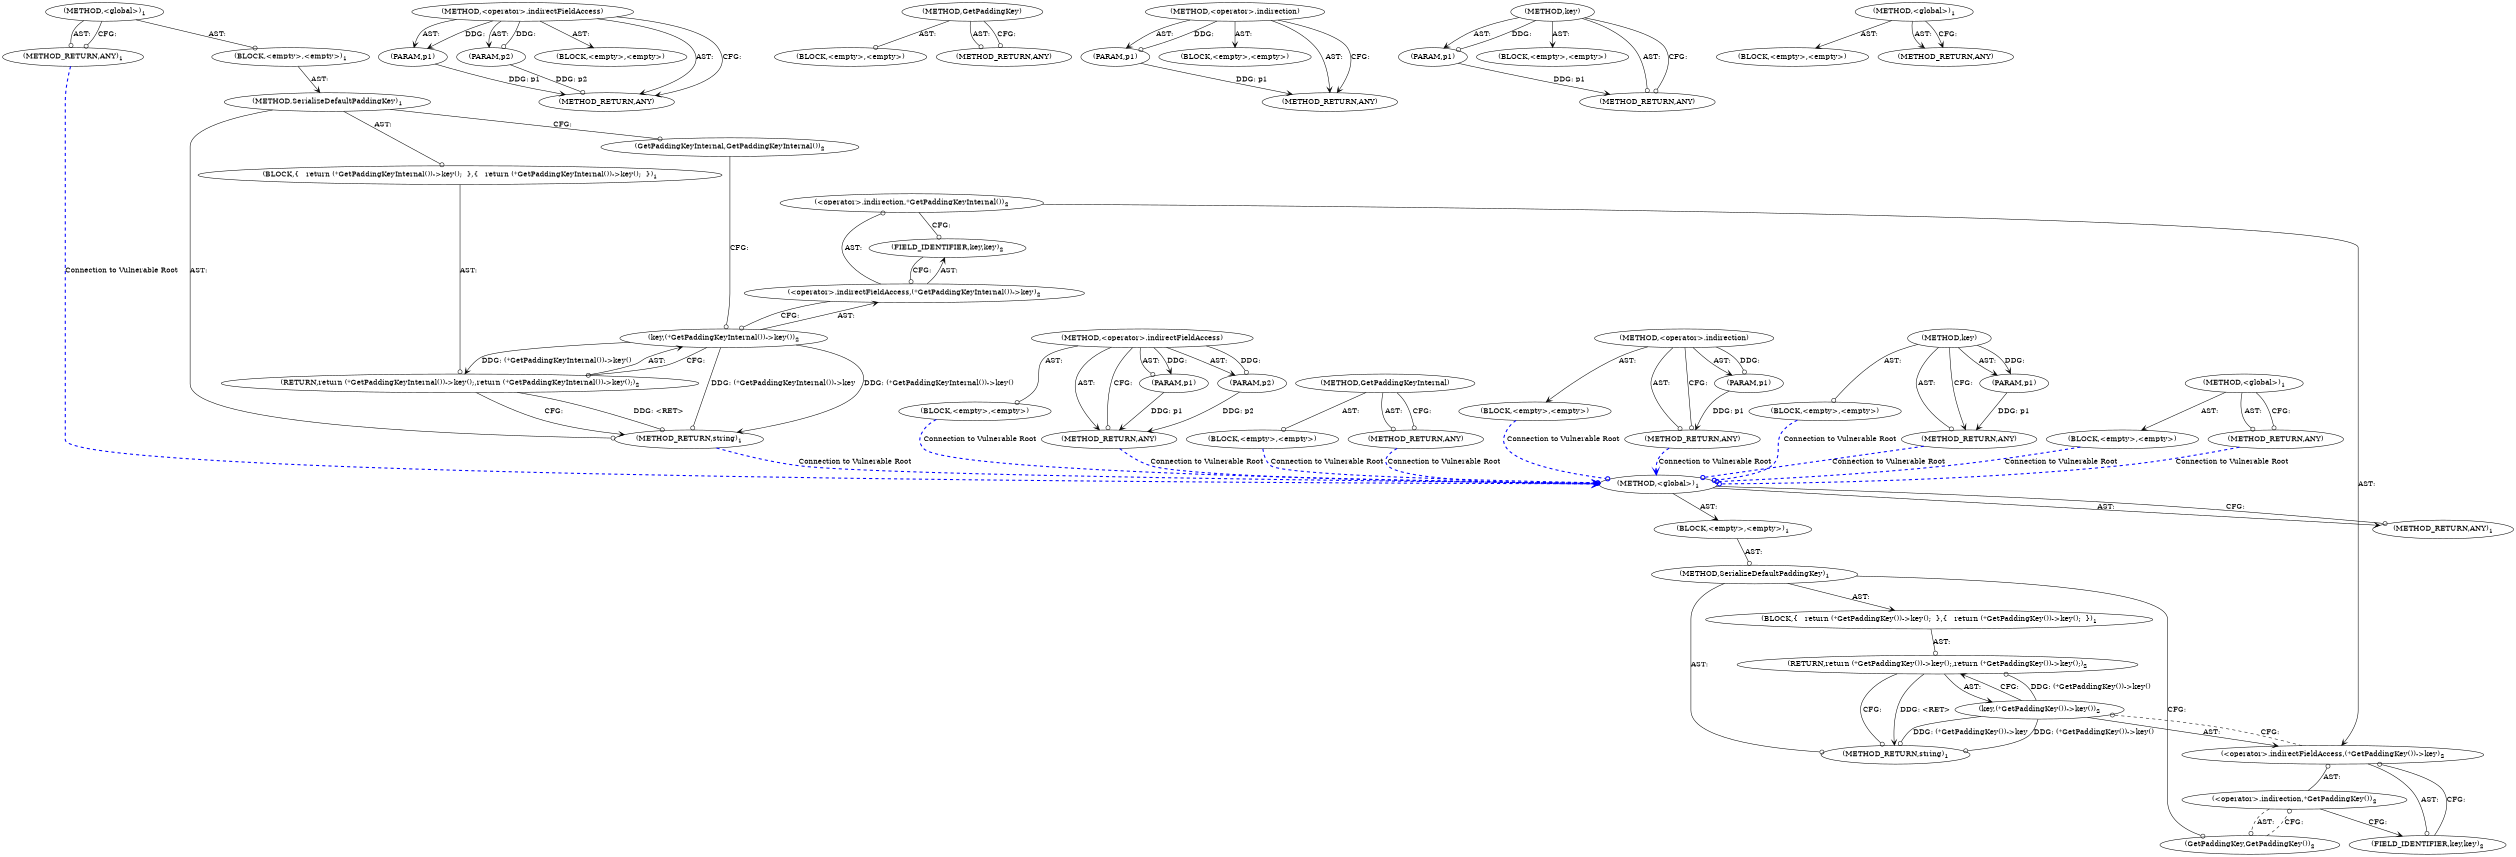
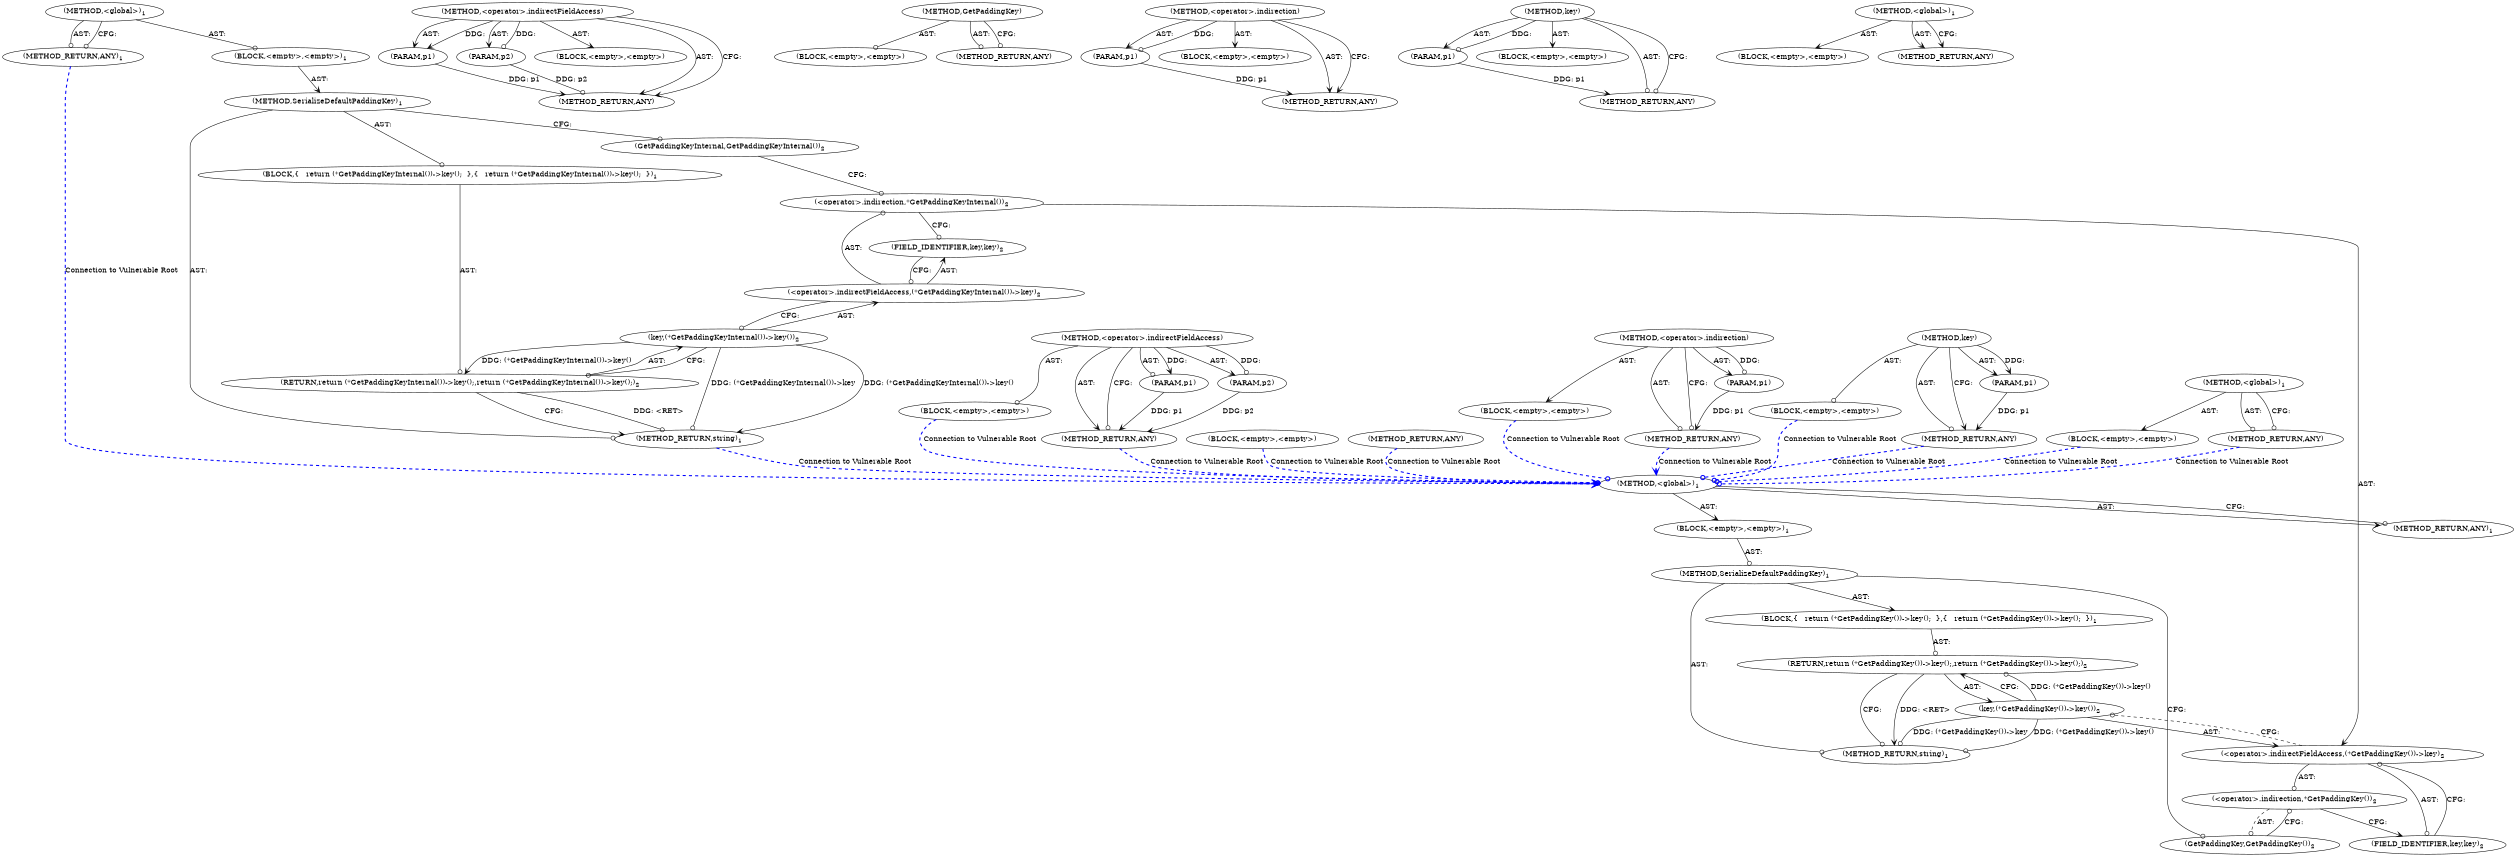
edge "(GetPaddingKeyInternal,GetPaddingKeyInternal())" -> "(key,(*GetPaddingKeyInternal())->key())": now "(GetPaddingKeyInternal,GetPaddingKeyInternal())" -> "(<operator>.indirection,*GetPaddingKeyInternal())"
node "(METHOD,GetPaddingKeyInternal)": removed
edge "(<operator>.indirection,*GetPaddingKey())" -> "(<operator>.indirectFieldAccess,(*GetPaddingKey())->key)": reversed
edge "(GetPaddingKey,GetPaddingKey())" -> "(<operator>.indirection,*GetPaddingKey())": style dashed -> solid
